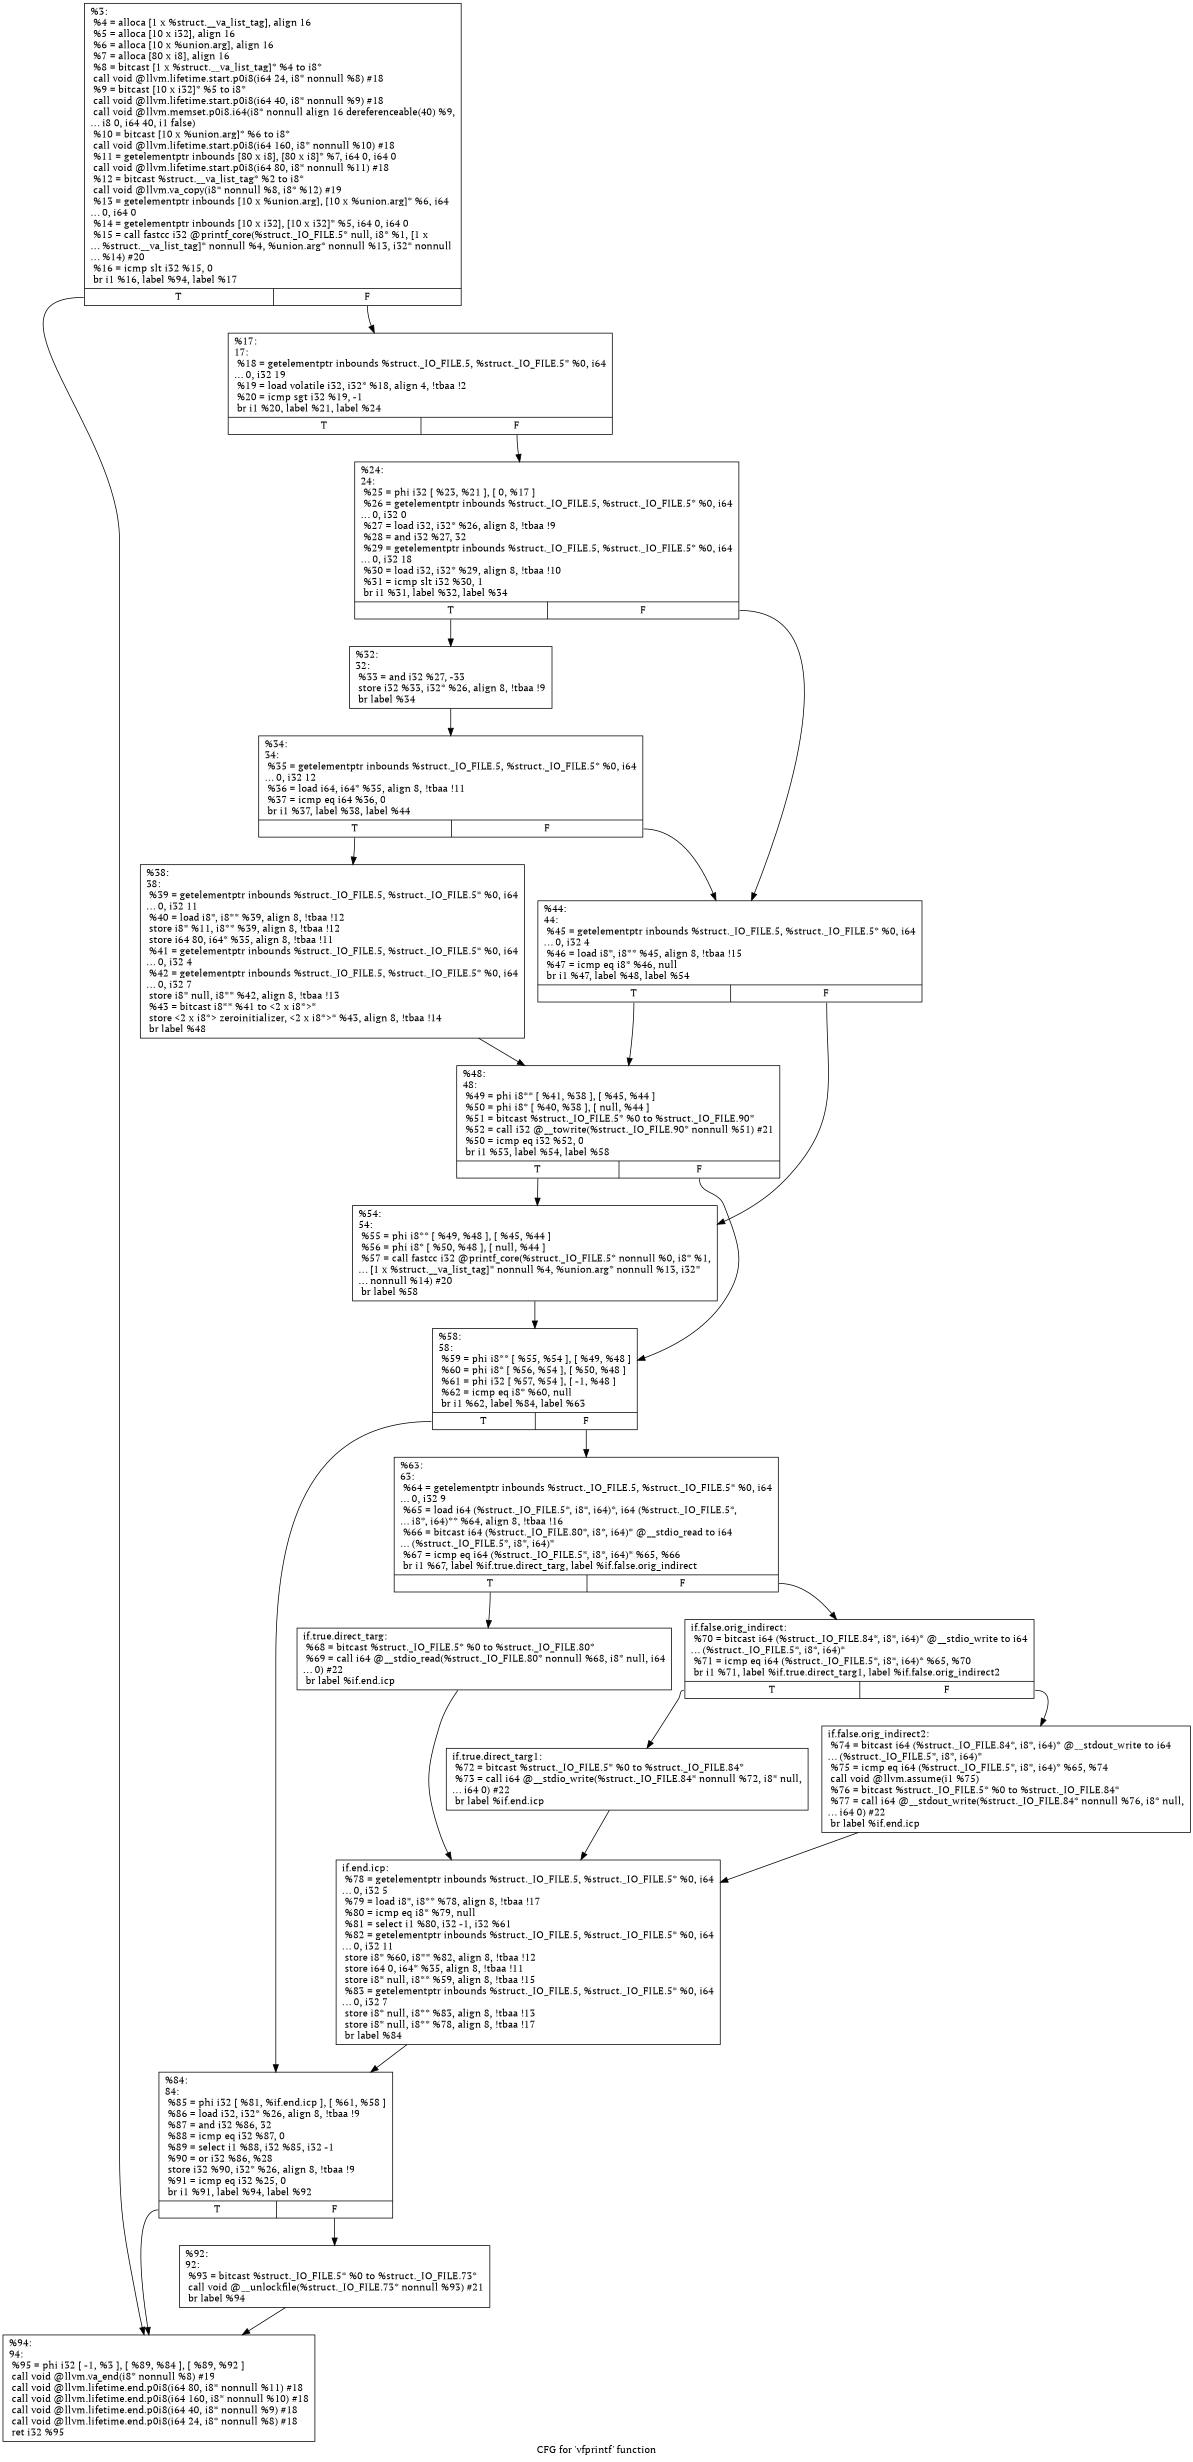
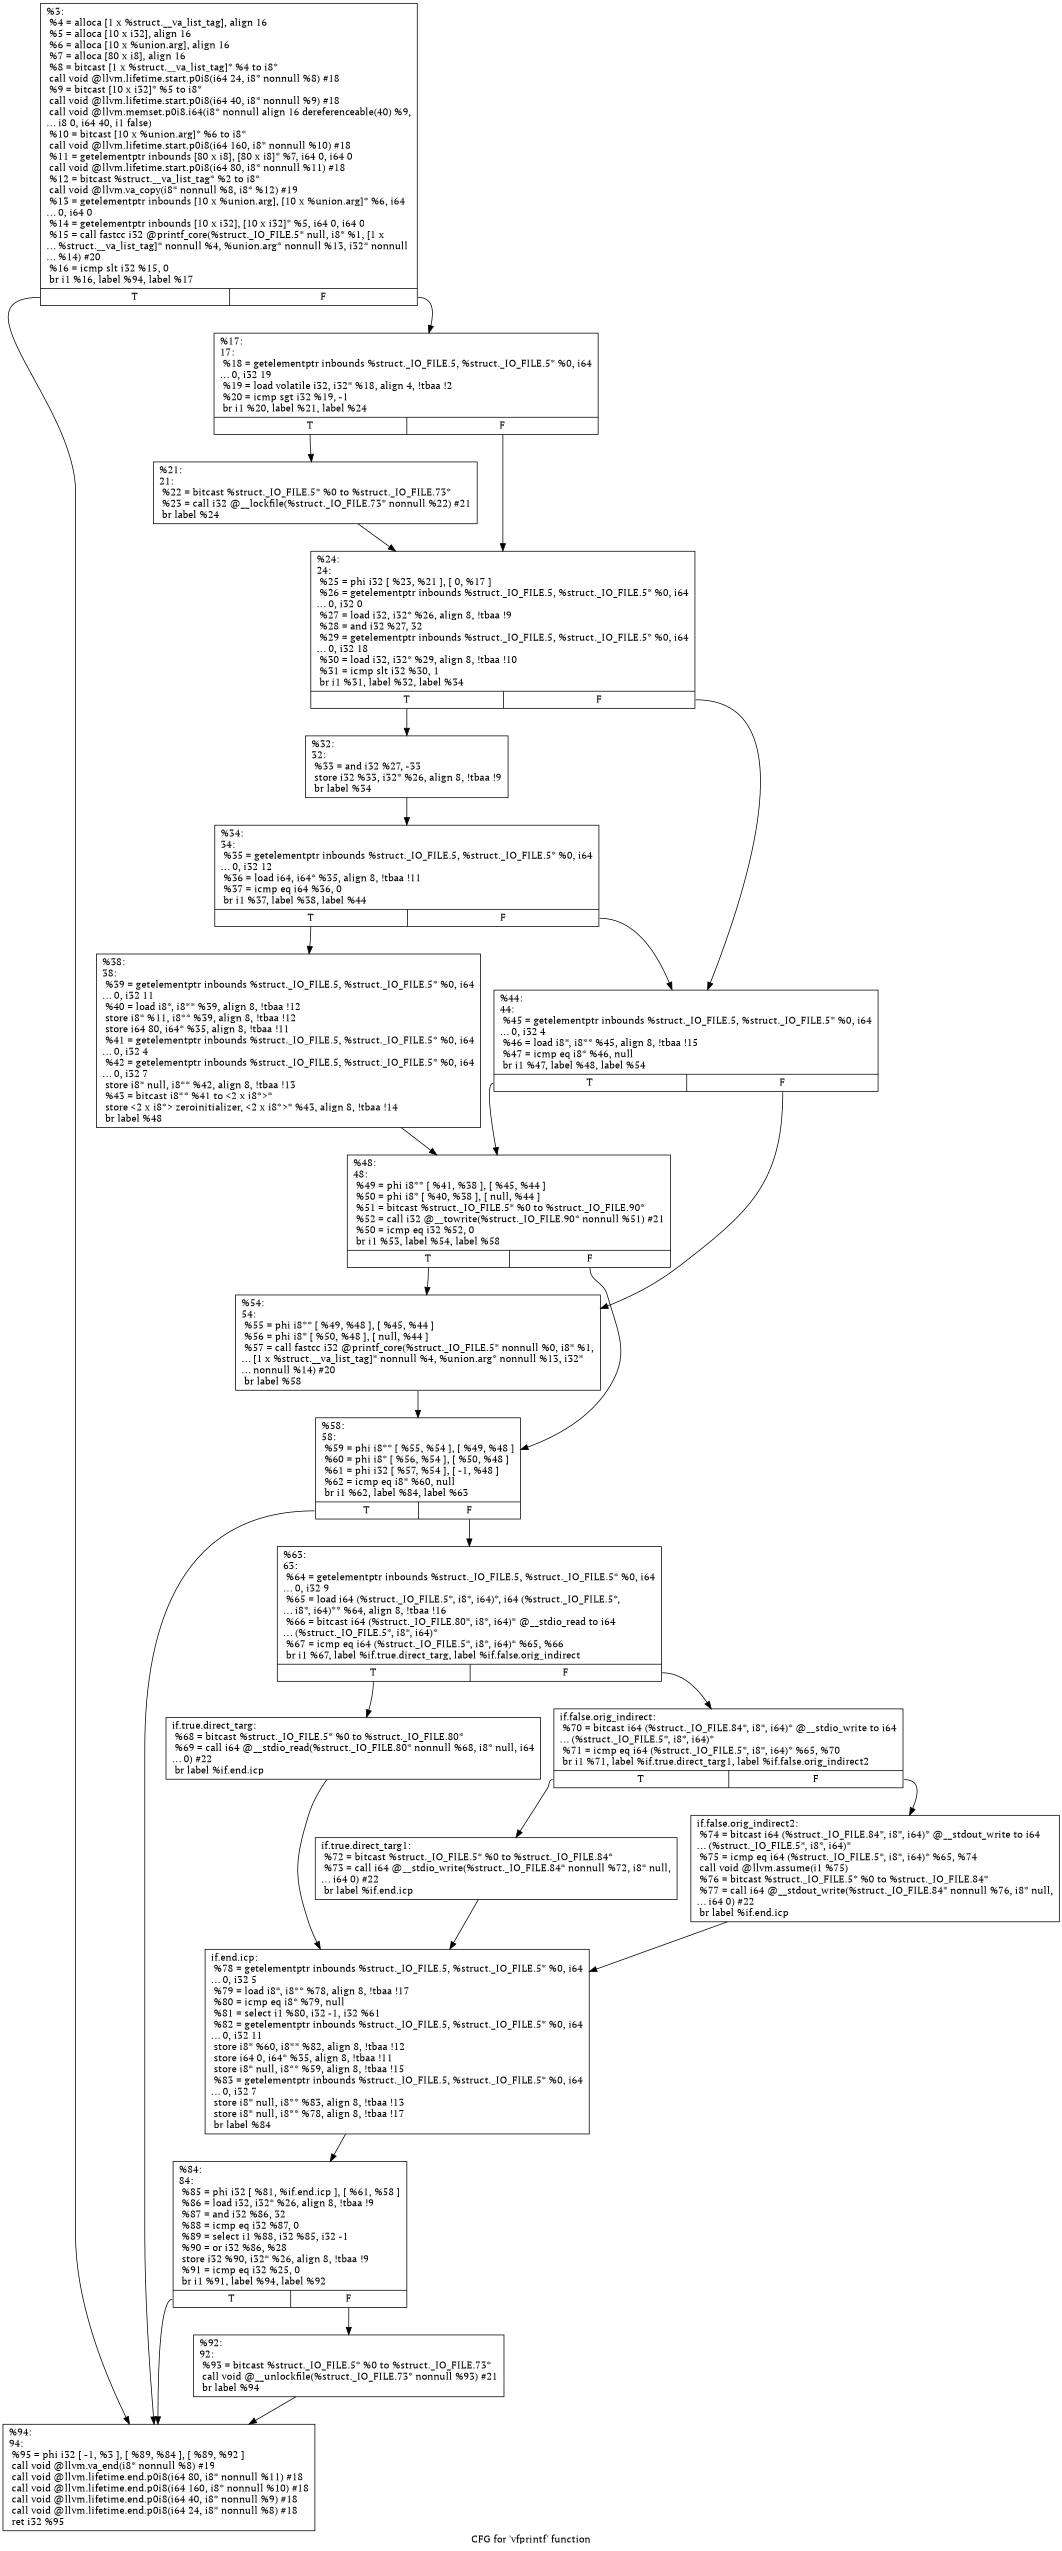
node "%21:": added
edge "%58:" -> "%84:": now "%58:" -> "%94:"
